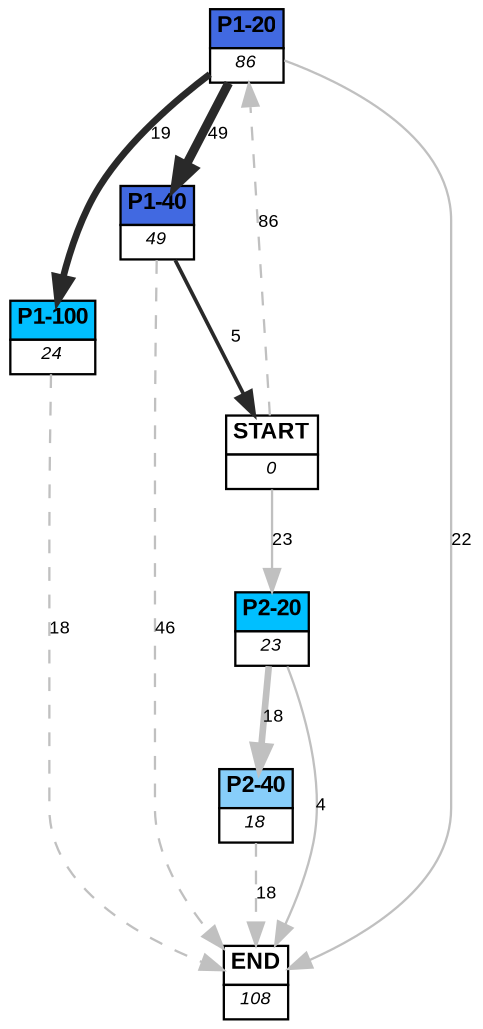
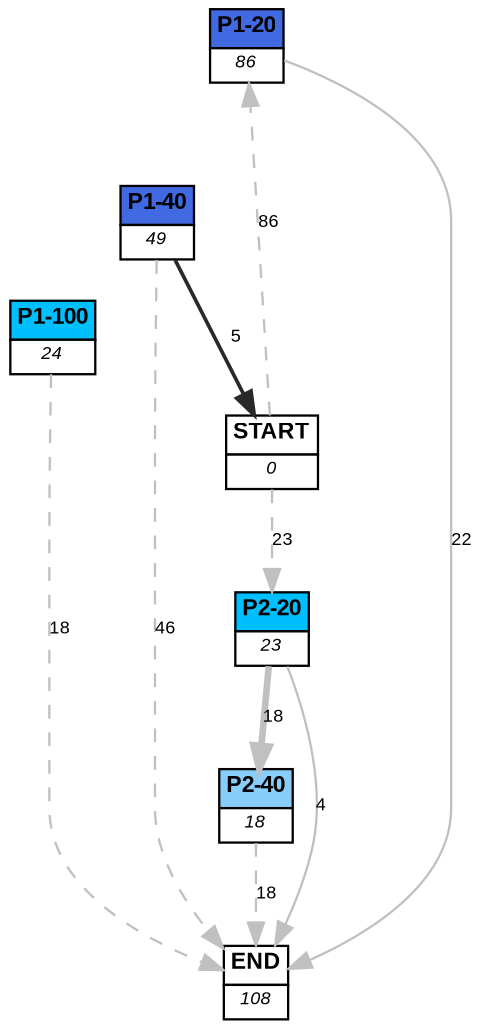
edge "P1-20" -> "P1-40": removed, label "49"
edge "P1-20" -> "P1-100": removed, label "19"
edge "START" -> "P2-20": style solid -> dashed
